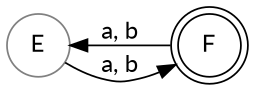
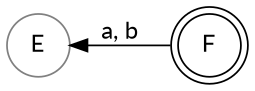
edge "E" -> "F": removed, label "a, b"
